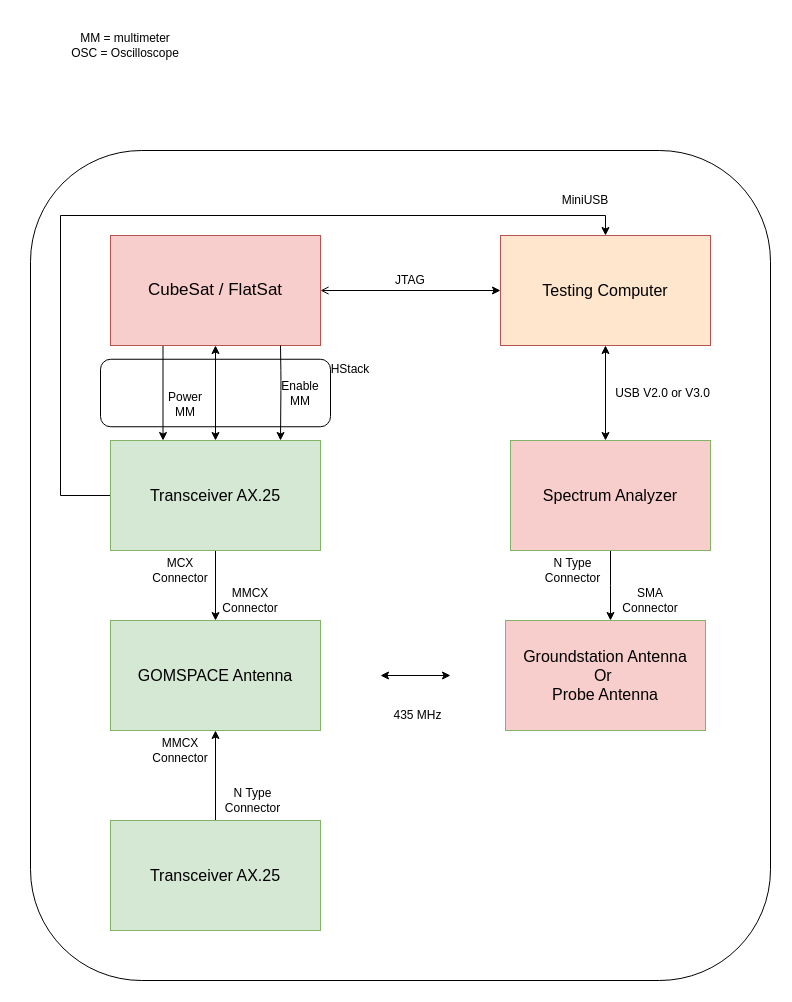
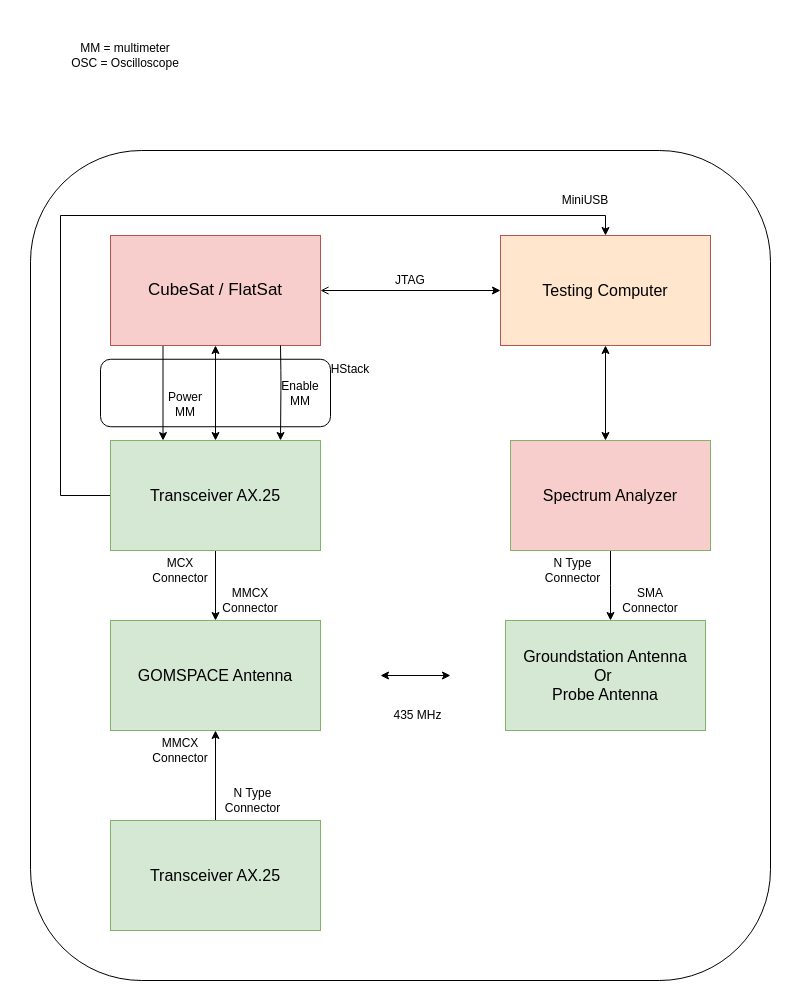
node "MM = multimeter OSC = Oscilloscope": moved (126, 46) -> (126, 56)
node "USB V2.0 or V3.0": removed
node "Groundstation Antenna Or Probe Antenna": fillcolor #f8cecc -> #d5e8d4
